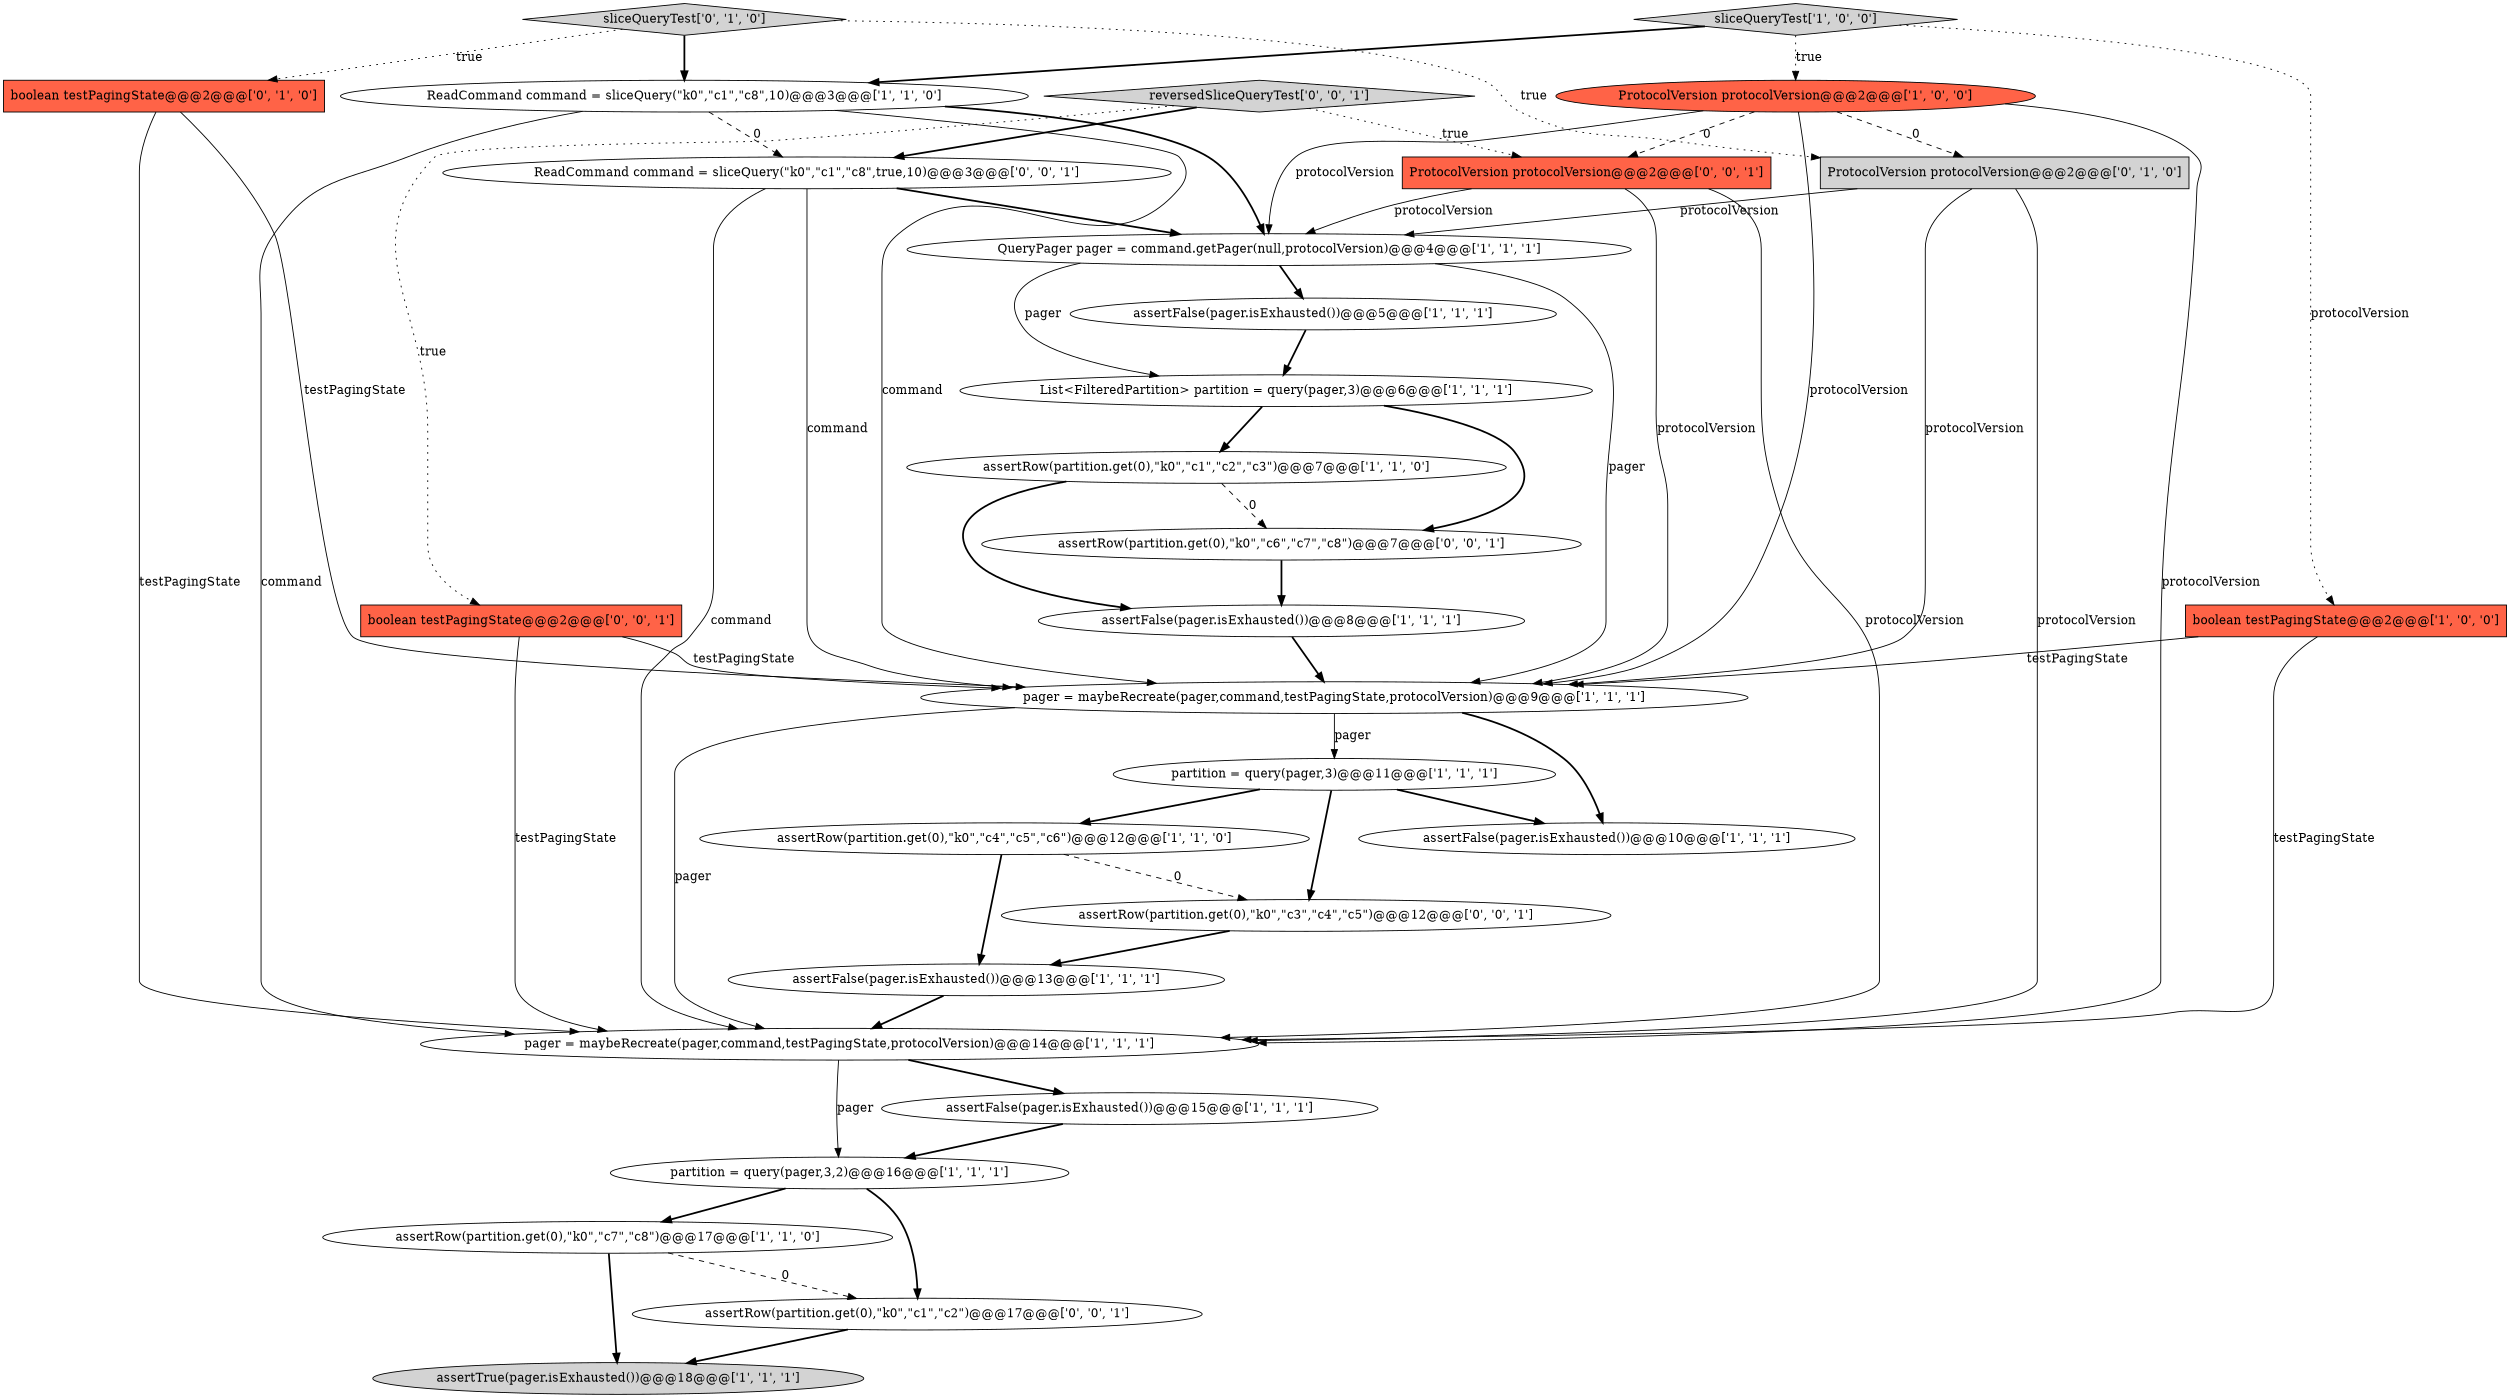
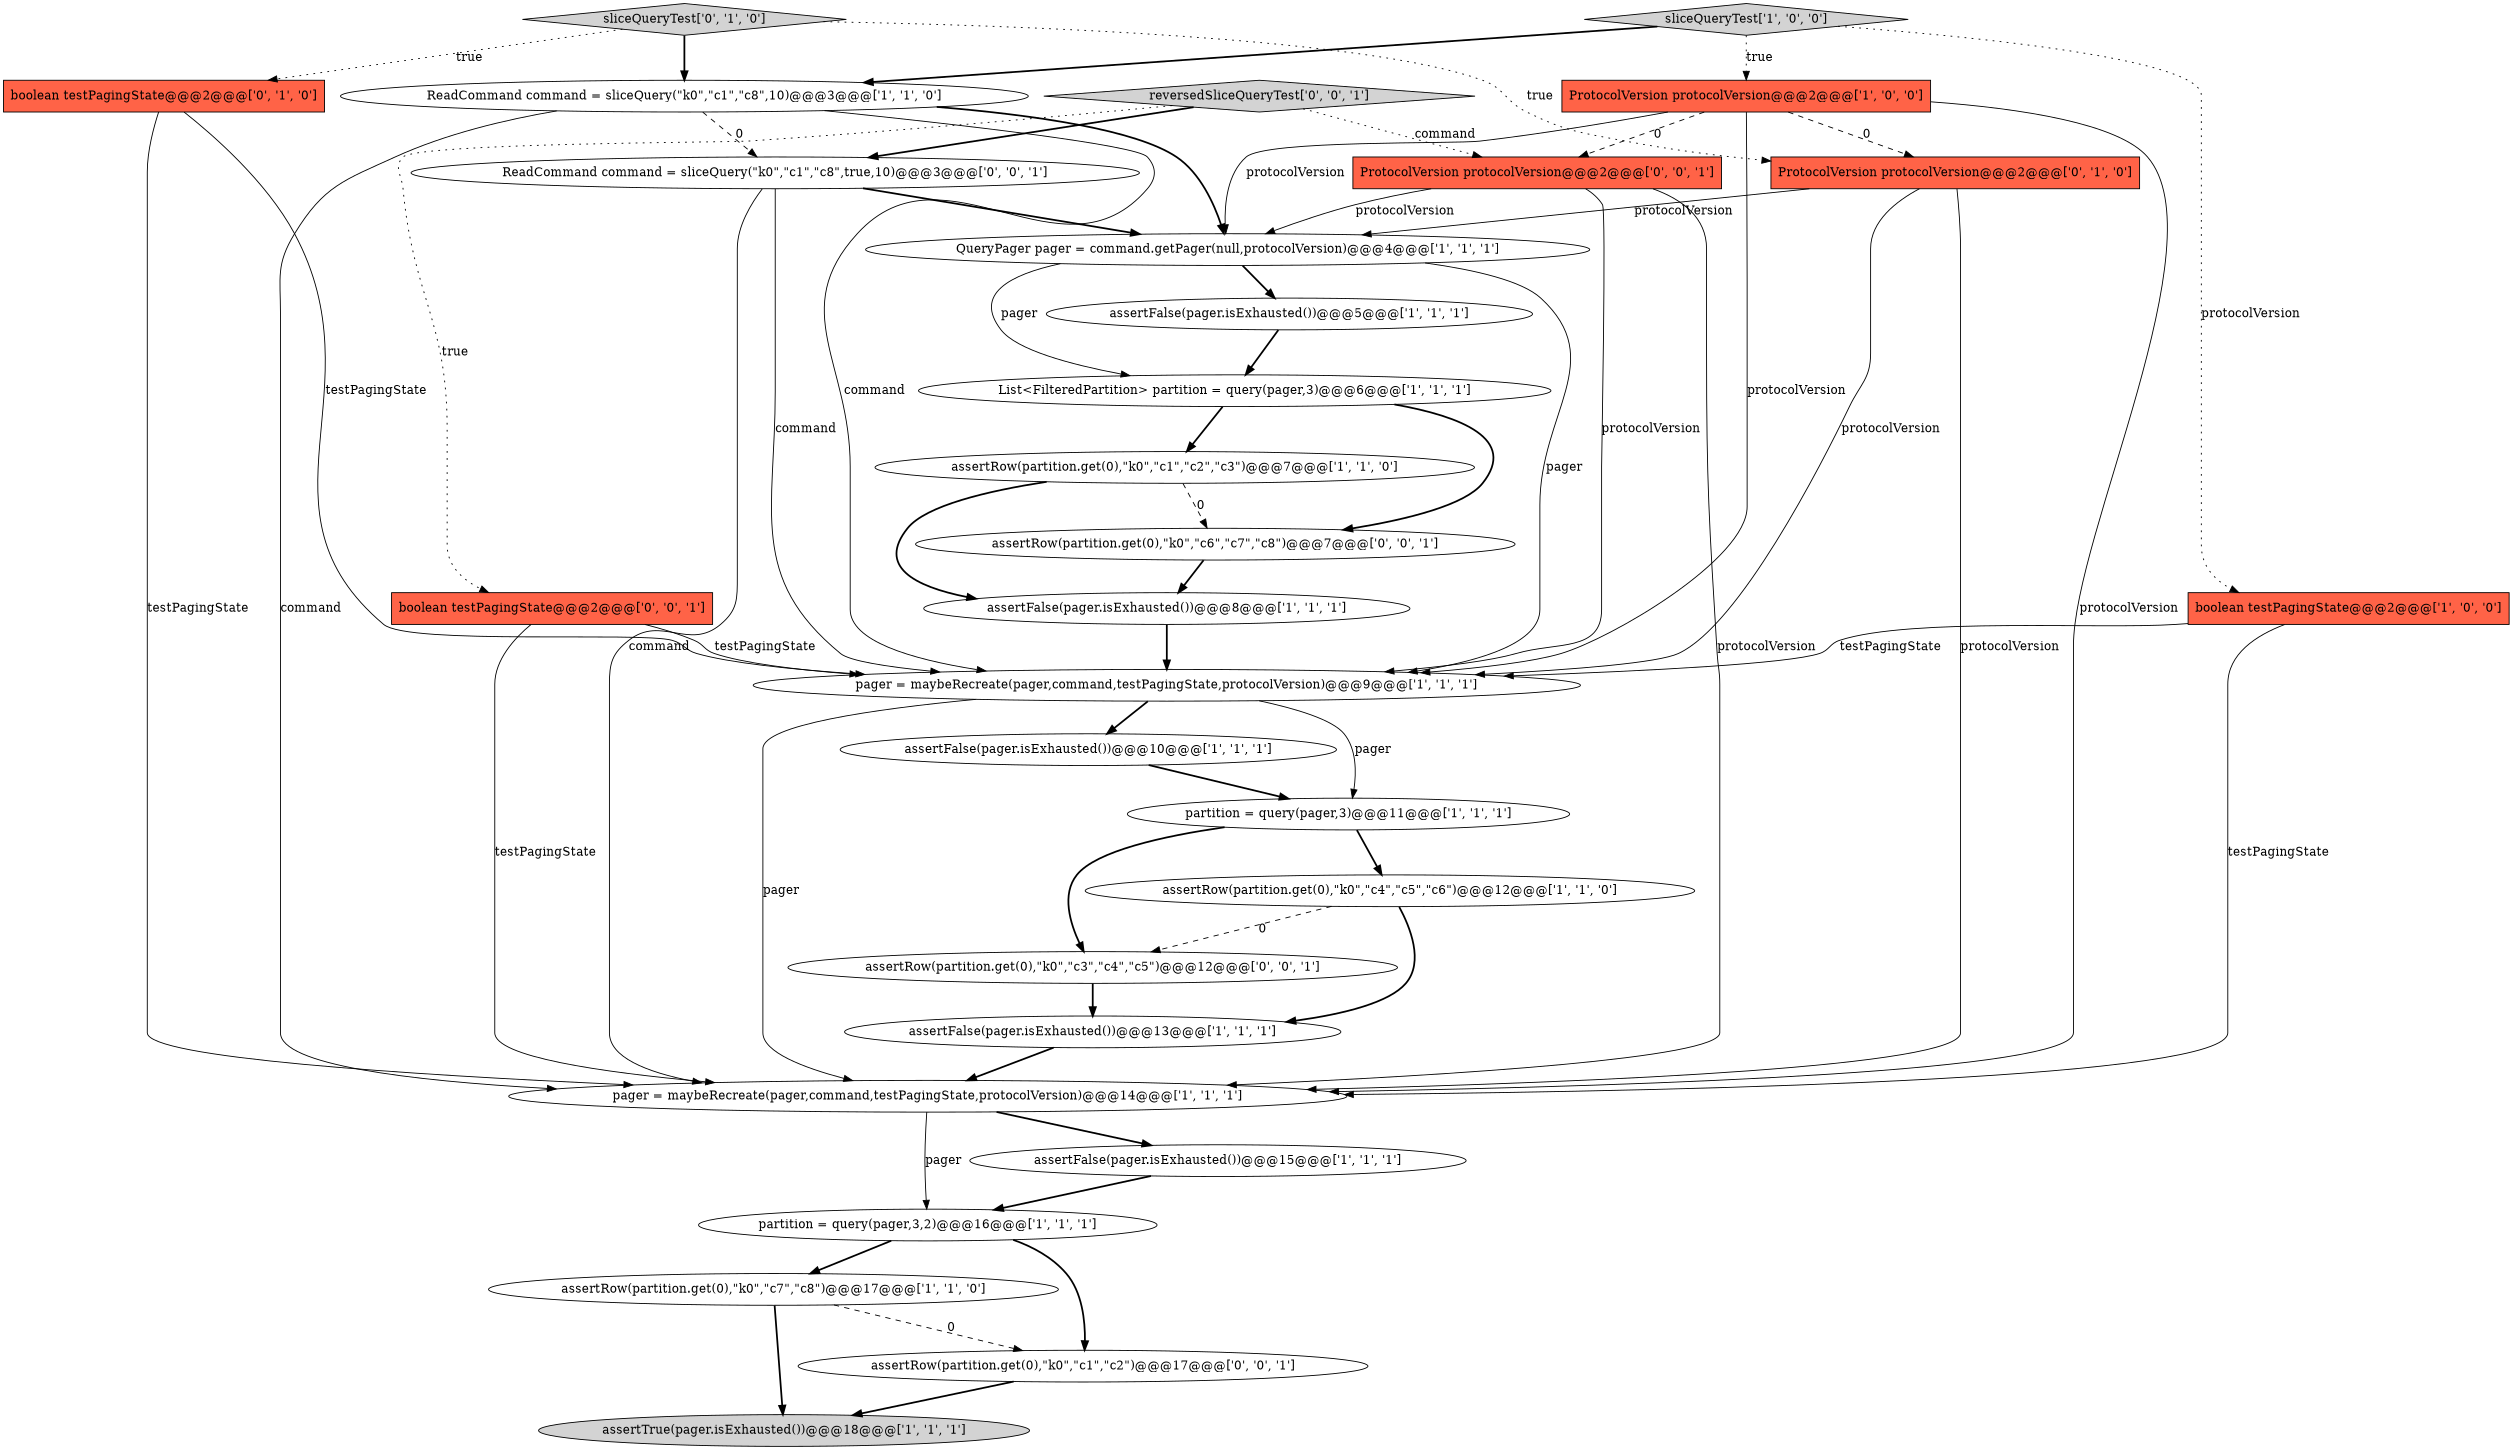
node "ProtocolVersion protocolVersion@@@2@@@['1', '0', '0']": shape ellipse -> box
edge "reversedSliceQueryTest['0', '0', '1']" -> "ProtocolVersion protocolVersion@@@2@@@['0', '0', '1']": label "true" -> "command"
node "ProtocolVersion protocolVersion@@@2@@@['0', '1', '0']": fillcolor lightgray -> tomato
edge "partition = query(pager,3)@@@11@@@['1', '1', '1']" -> "assertFalse(pager.isExhausted())@@@10@@@['1', '1', '1']": reversed
